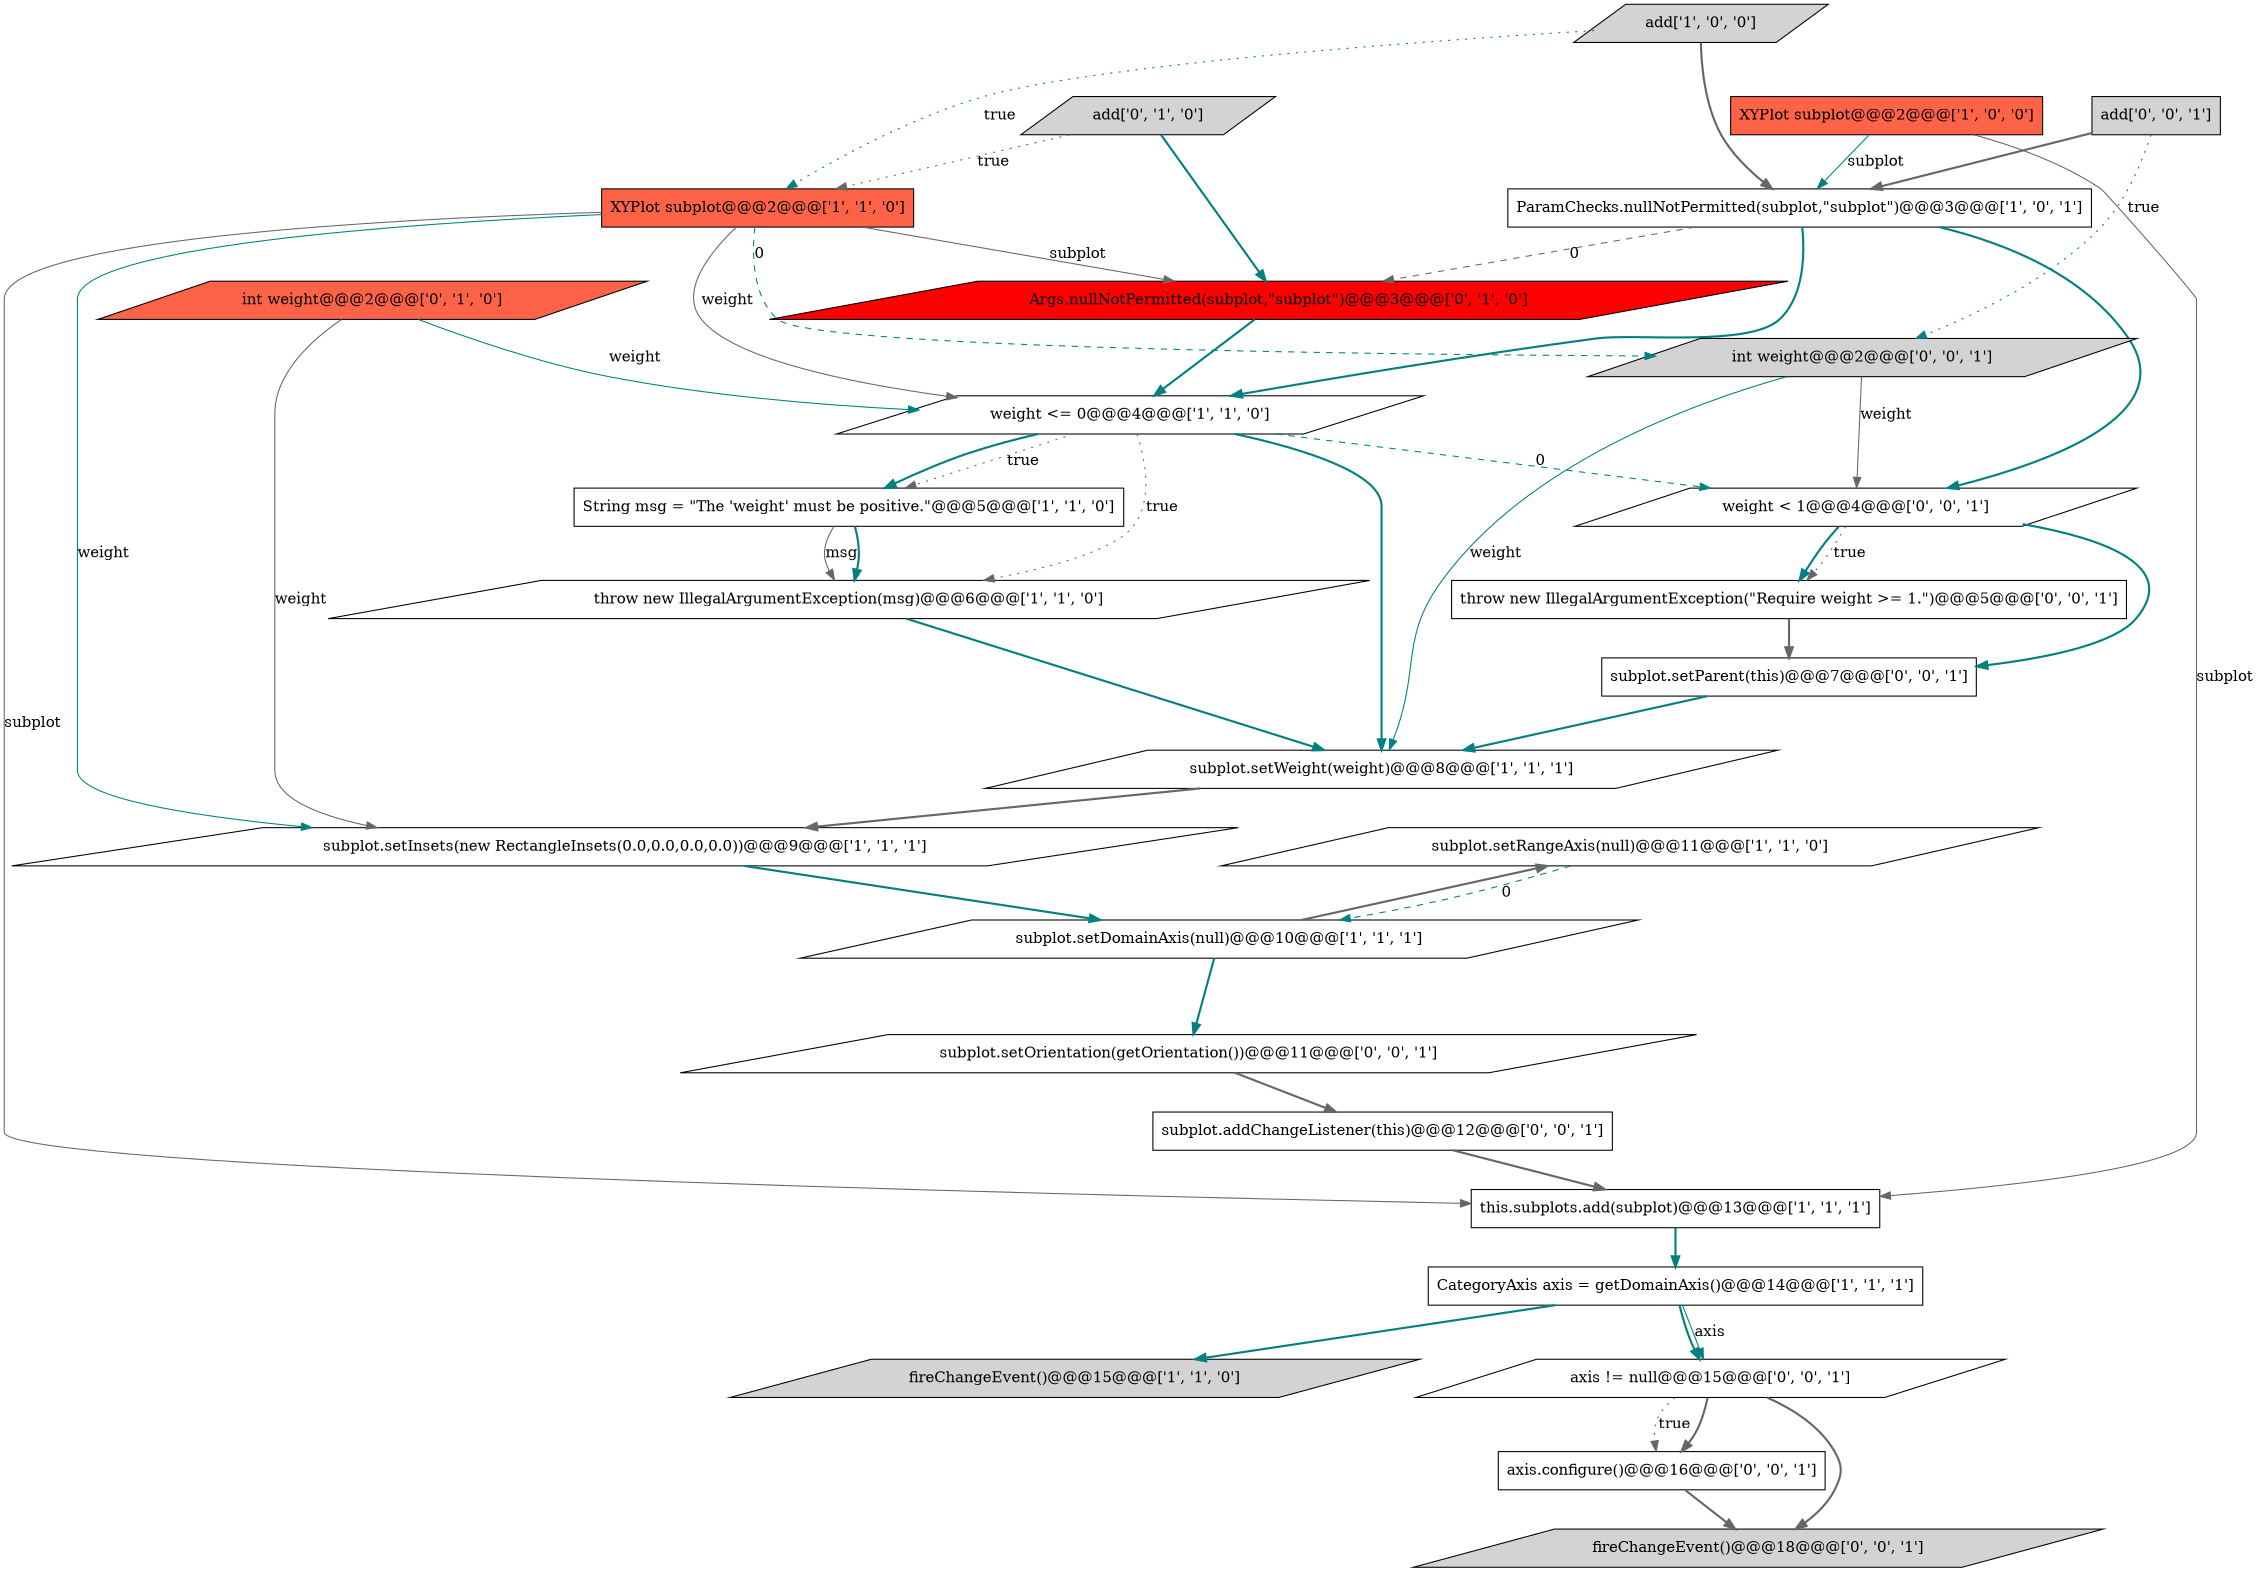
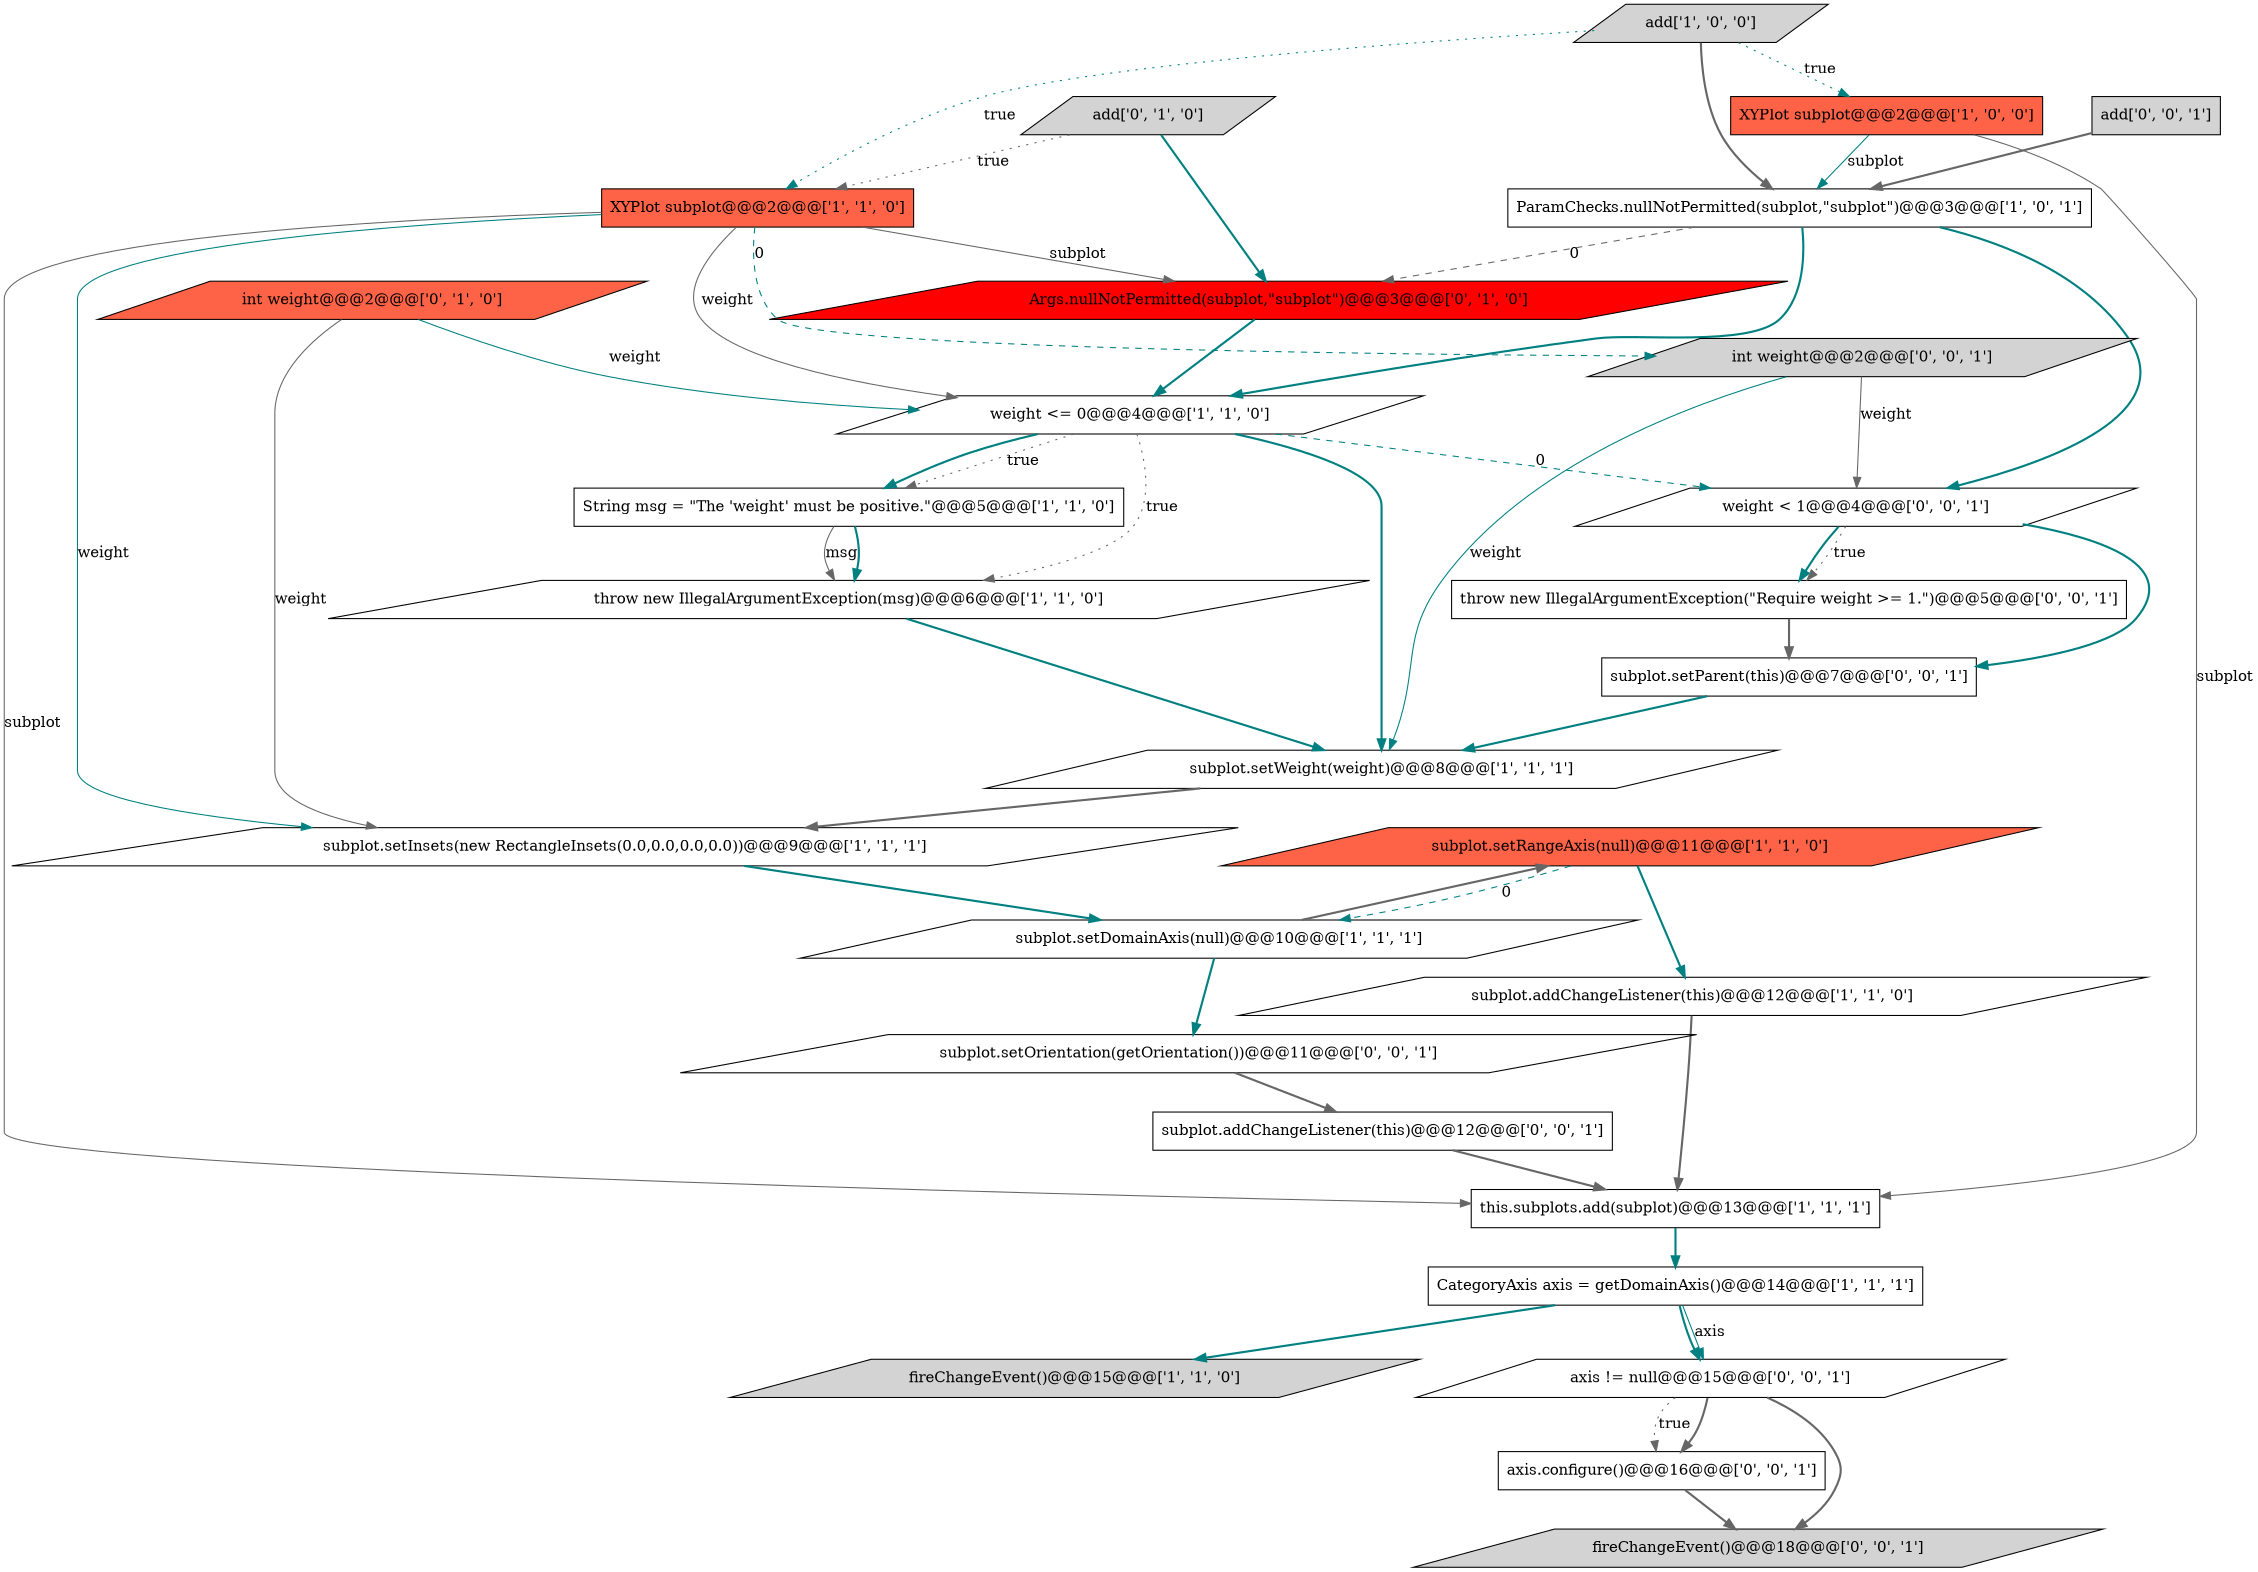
edge "add['1', '0', '0']" -> "XYPlot subplot@@@2@@@['1', '0', '0']": added, label "true"
edge "add['0', '0', '1']" -> "int weight@@@2@@@['0', '0', '1']": removed, label "true"
node "subplot.setRangeAxis(null)@@@11@@@['1', '1', '0']": fillcolor white -> tomato
node "subplot.addChangeListener(this)@@@12@@@['1', '1', '0']": added
